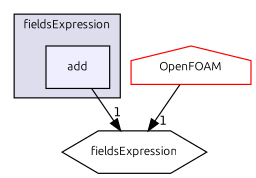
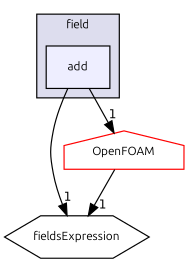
cluster "fieldsExpression": label "fieldsExpression" -> "field"
edge "add" -> "OpenFOAM": added
